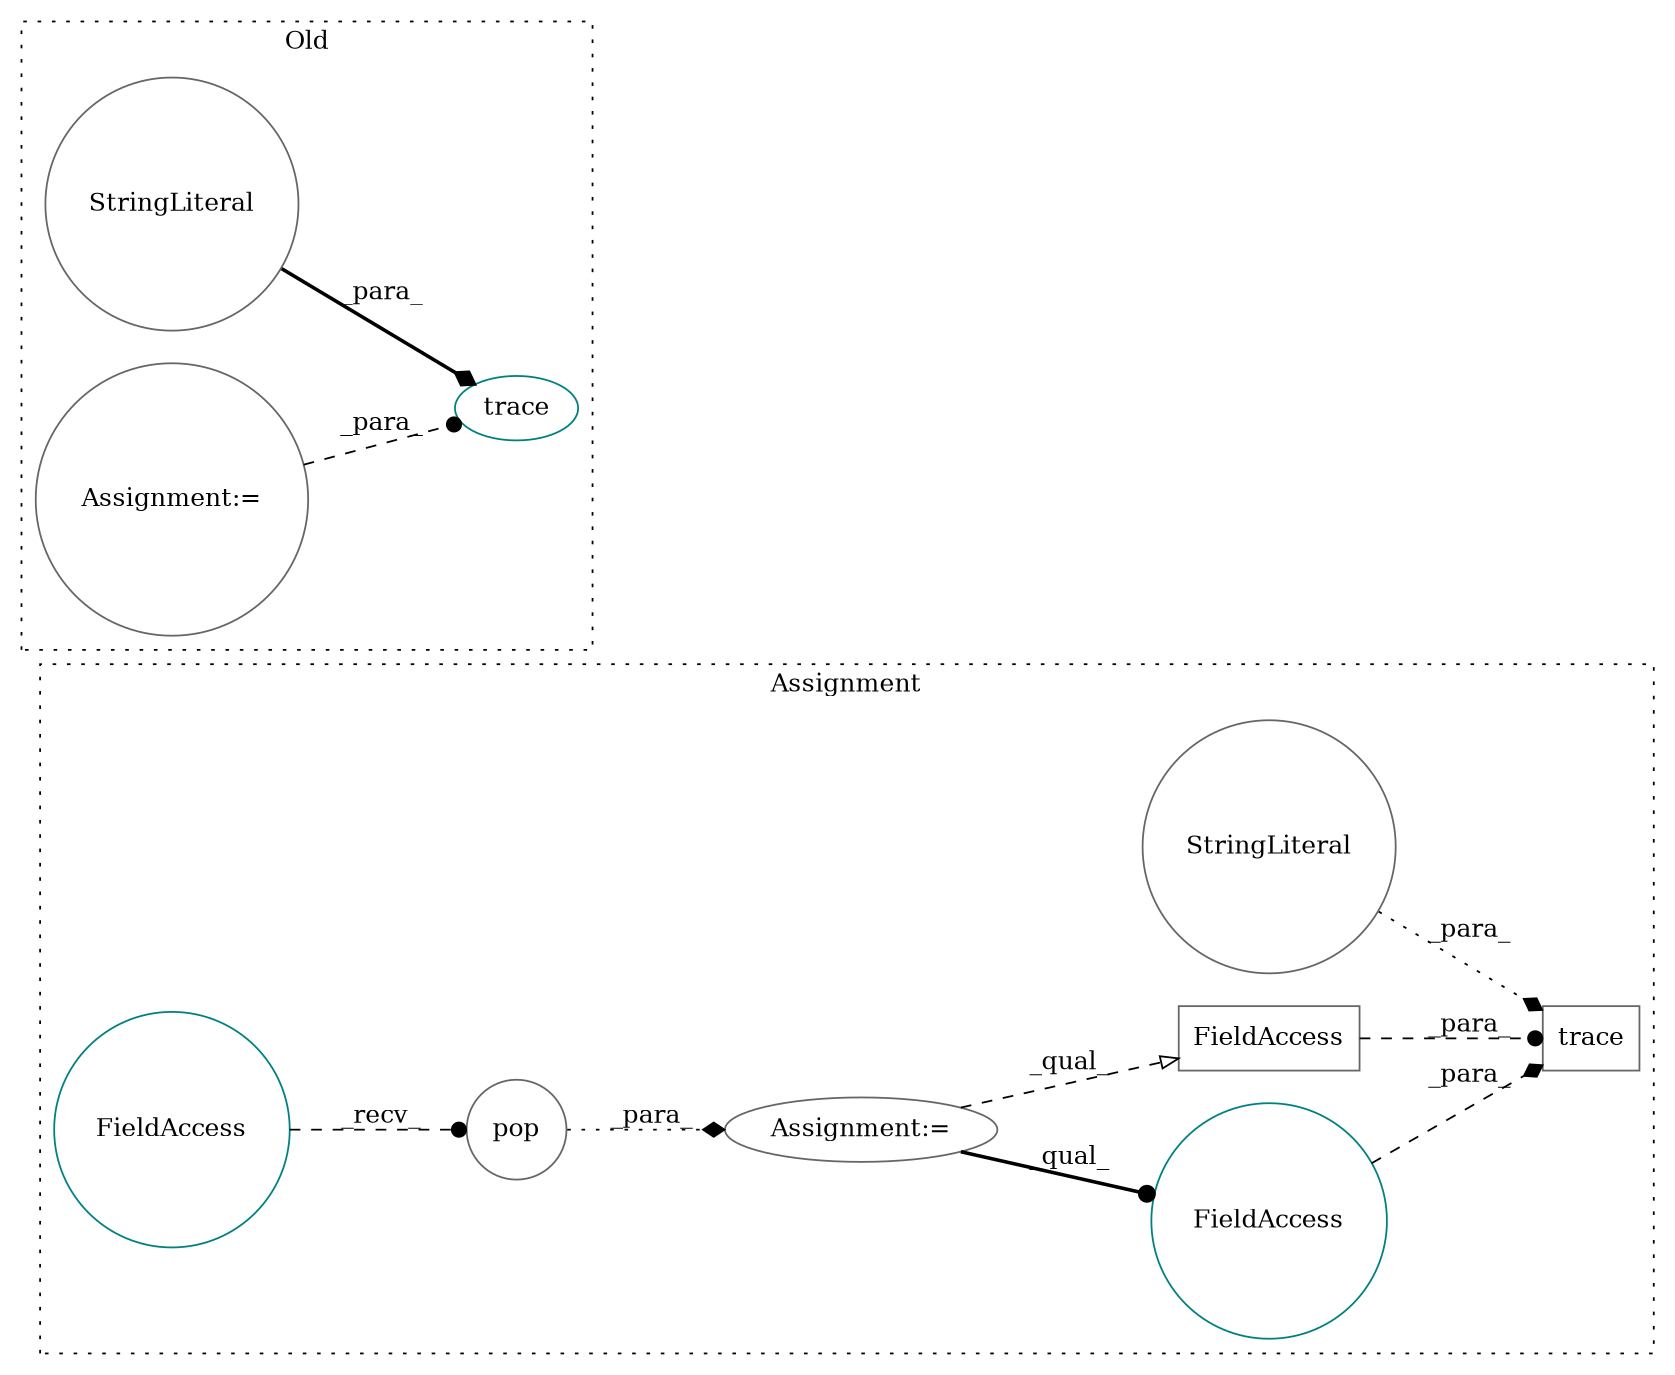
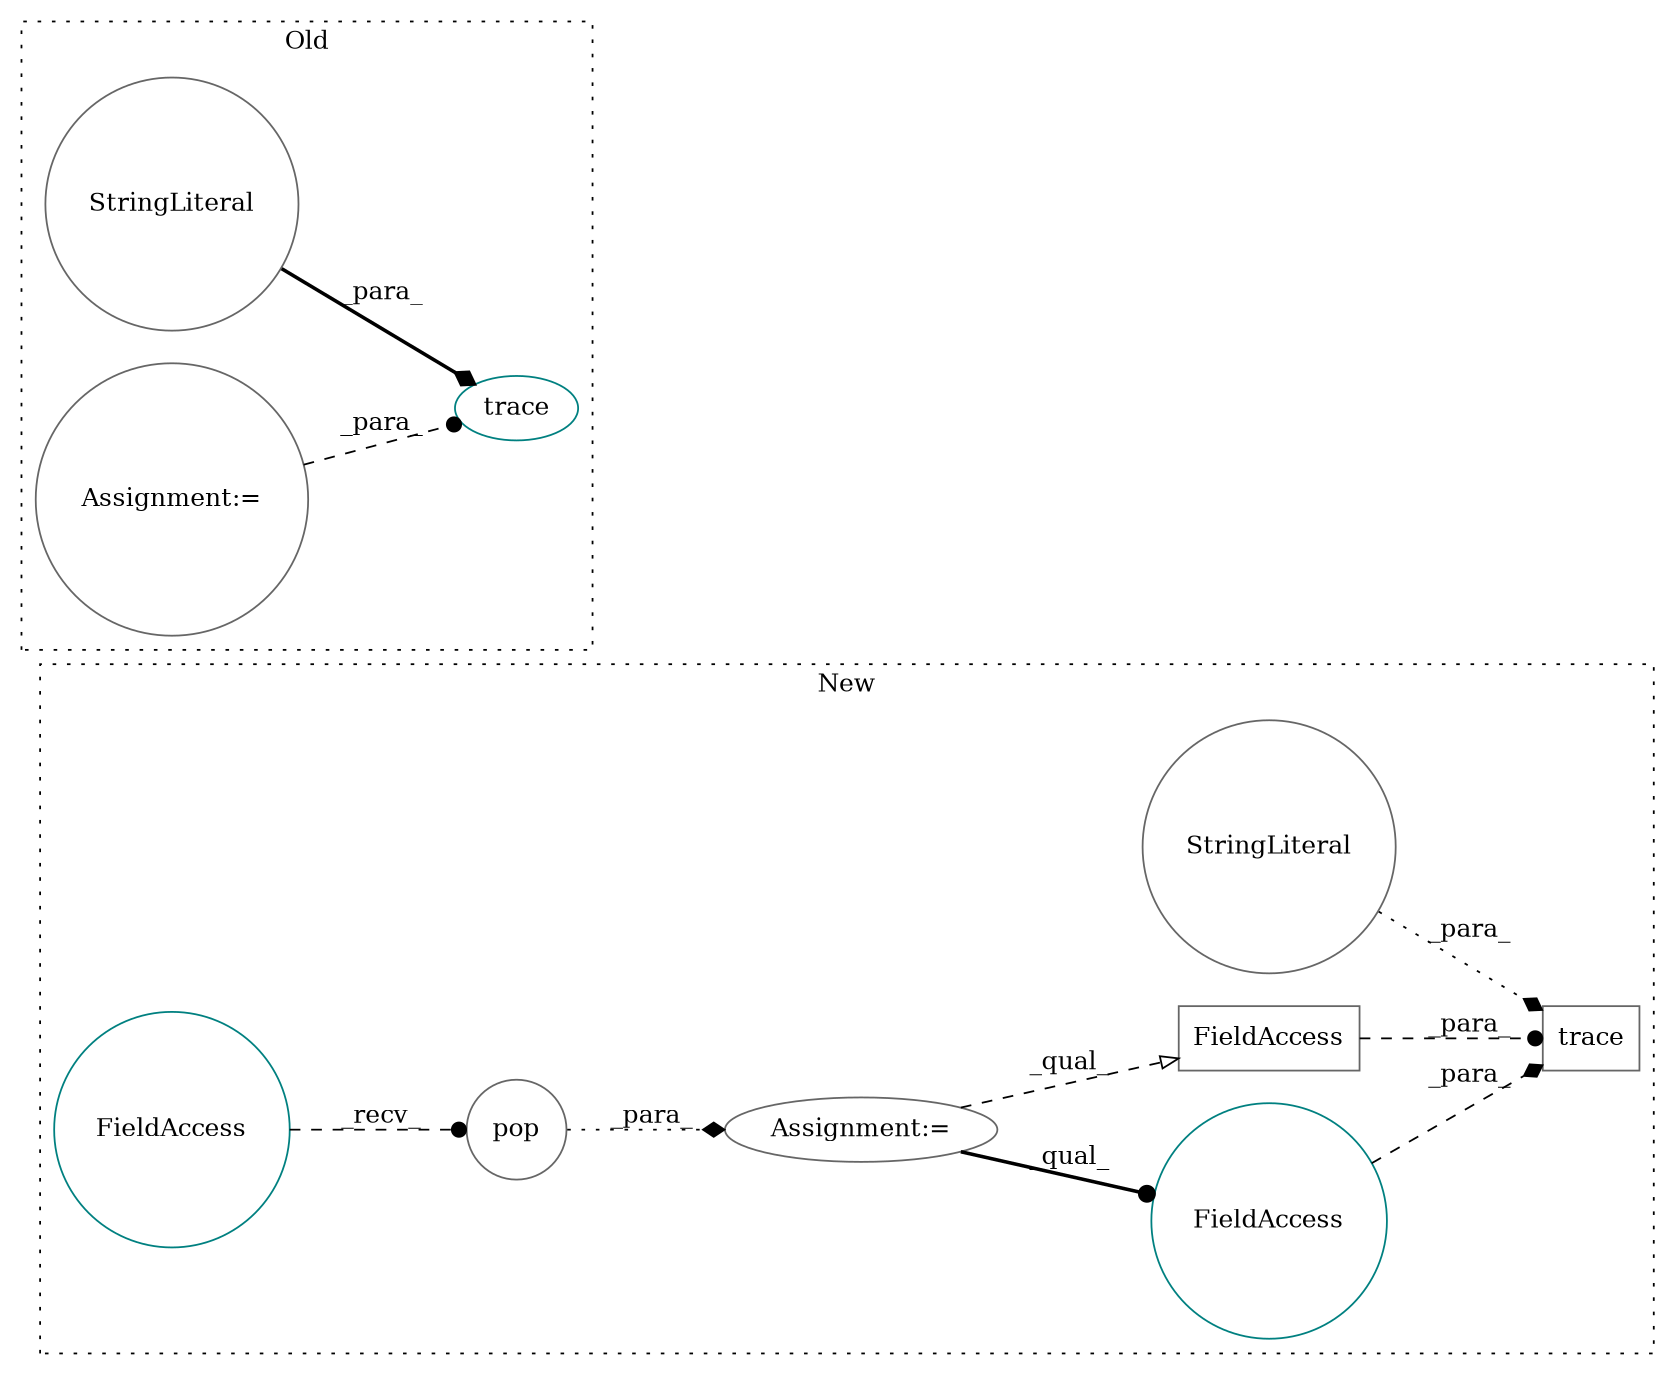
cluster "Assignment": label "Assignment" -> "New"
